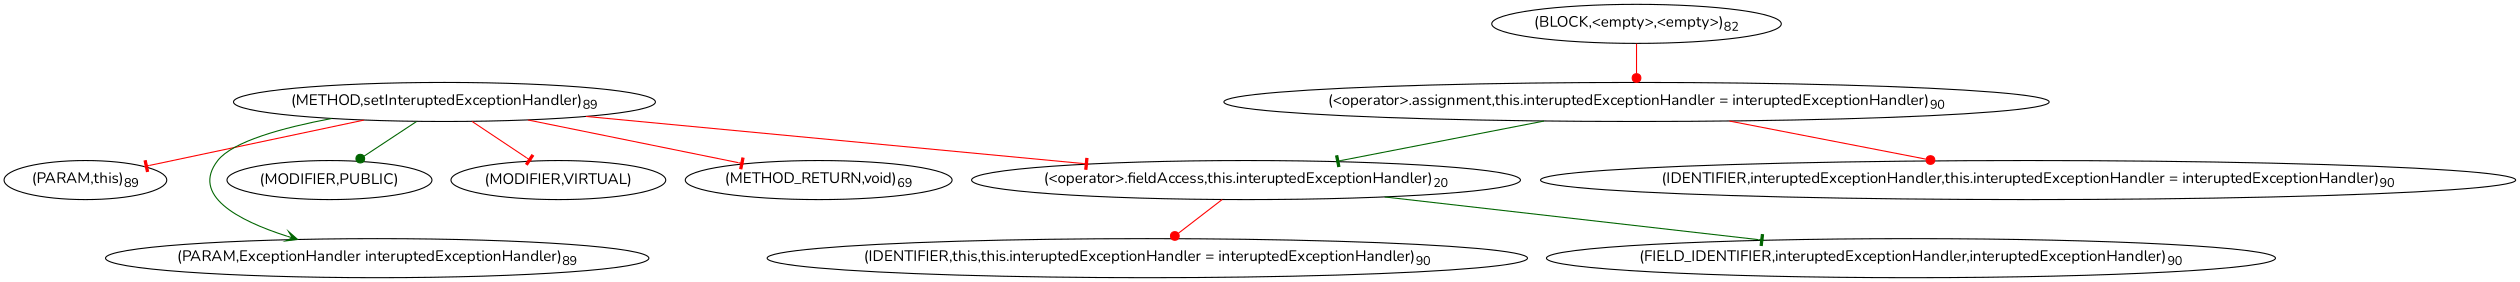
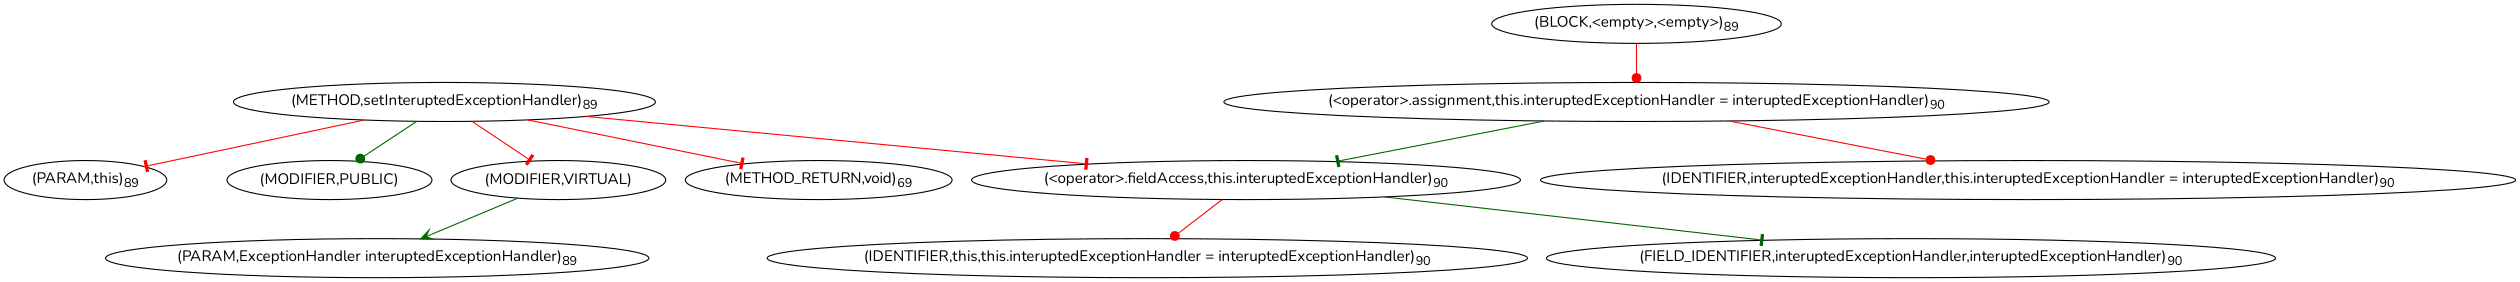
node "(BLOCK,<empty>,<empty>)": text "82" -> "89"
edge "(METHOD,setInteruptedExceptionHandler)" -> "(PARAM,ExceptionHandler interuptedExceptionHandler)": now "(MODIFIER,VIRTUAL)" -> "(PARAM,ExceptionHandler interuptedExceptionHandler)"
node "(<operator>.fieldAccess,this.interuptedExceptionHandler)": text "20" -> "90"
